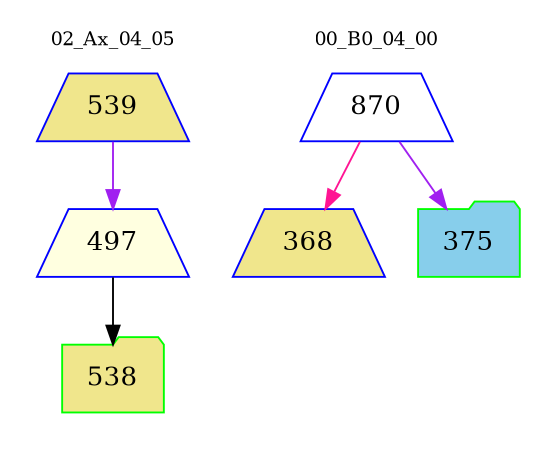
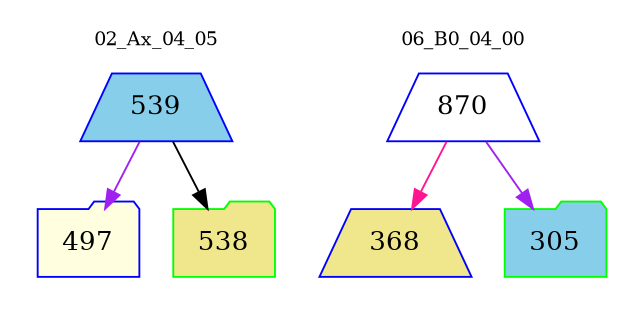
cluster "00_B0_04_00": label "00_B0_04_00" -> "06_B0_04_00"
node "539": fillcolor khaki -> skyblue
node "497": shape trapezium -> folder
node "375": label "375" -> "305"
edge "497" -> "538": now "539" -> "538"
